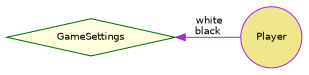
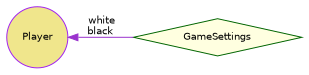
edge "Player" -> "GameSettings": reversed
